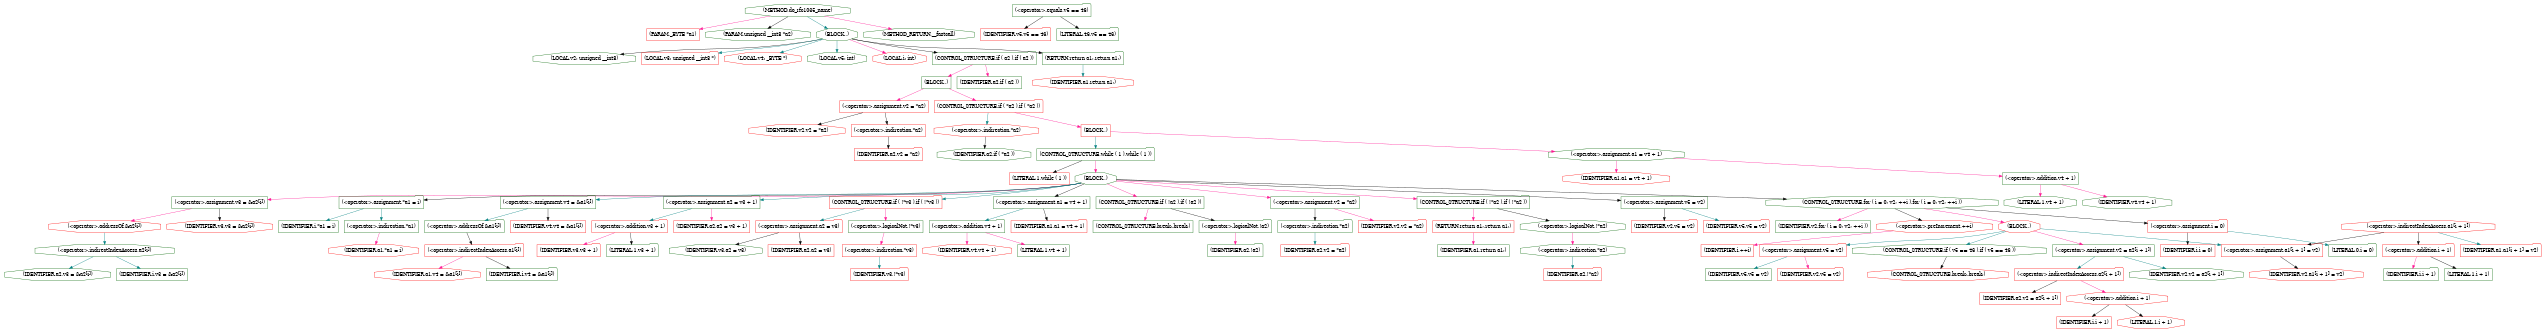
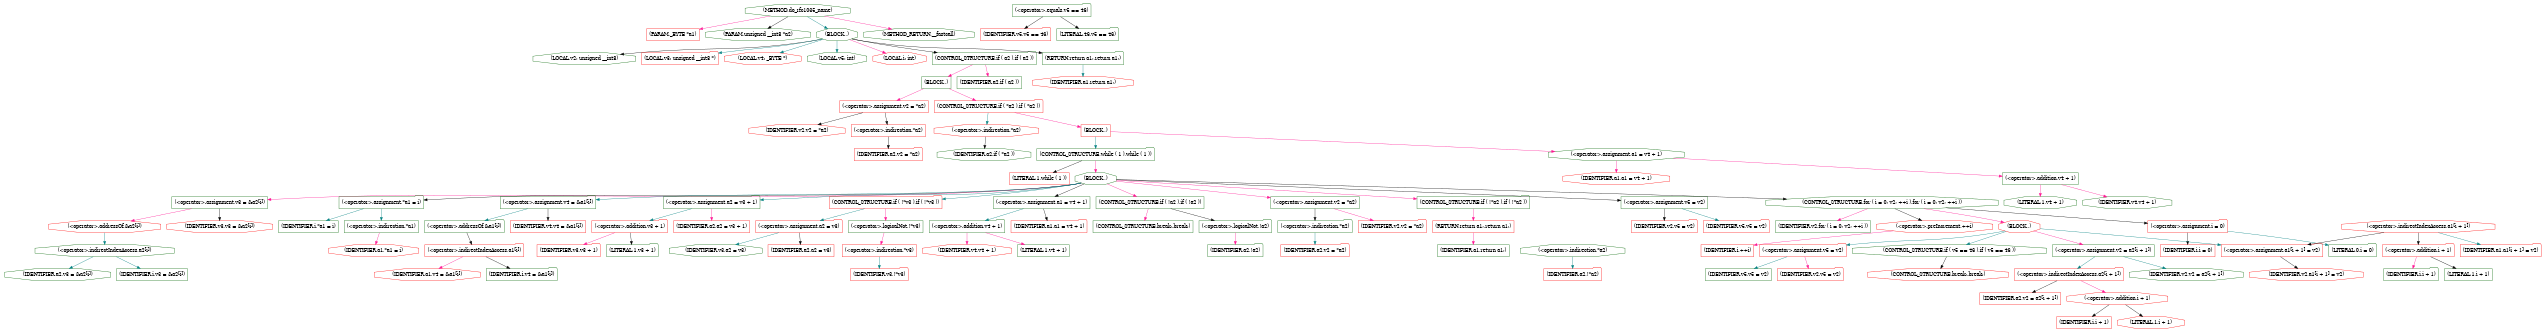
node "(<operator>.logicalNot,!*a2)": removed
edge "(<operator>.assignment,a2 = v3)" -> "(IDENTIFIER,v3,a2 = v3)": color black -> teal
